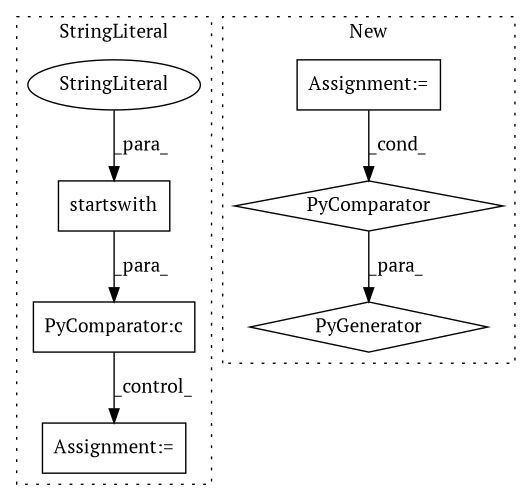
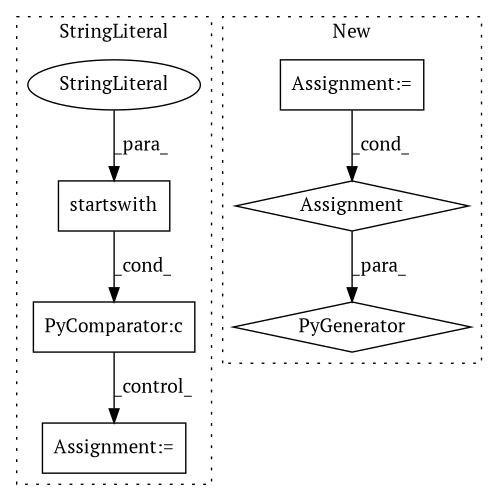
node "PyComparator": label "PyComparator" -> "Assignment"
edge "startswith" -> "PyComparator:c": label "_para_" -> "_cond_"
